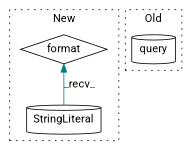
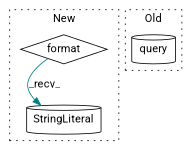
edge "StringLiteral" -> "format": reversed
